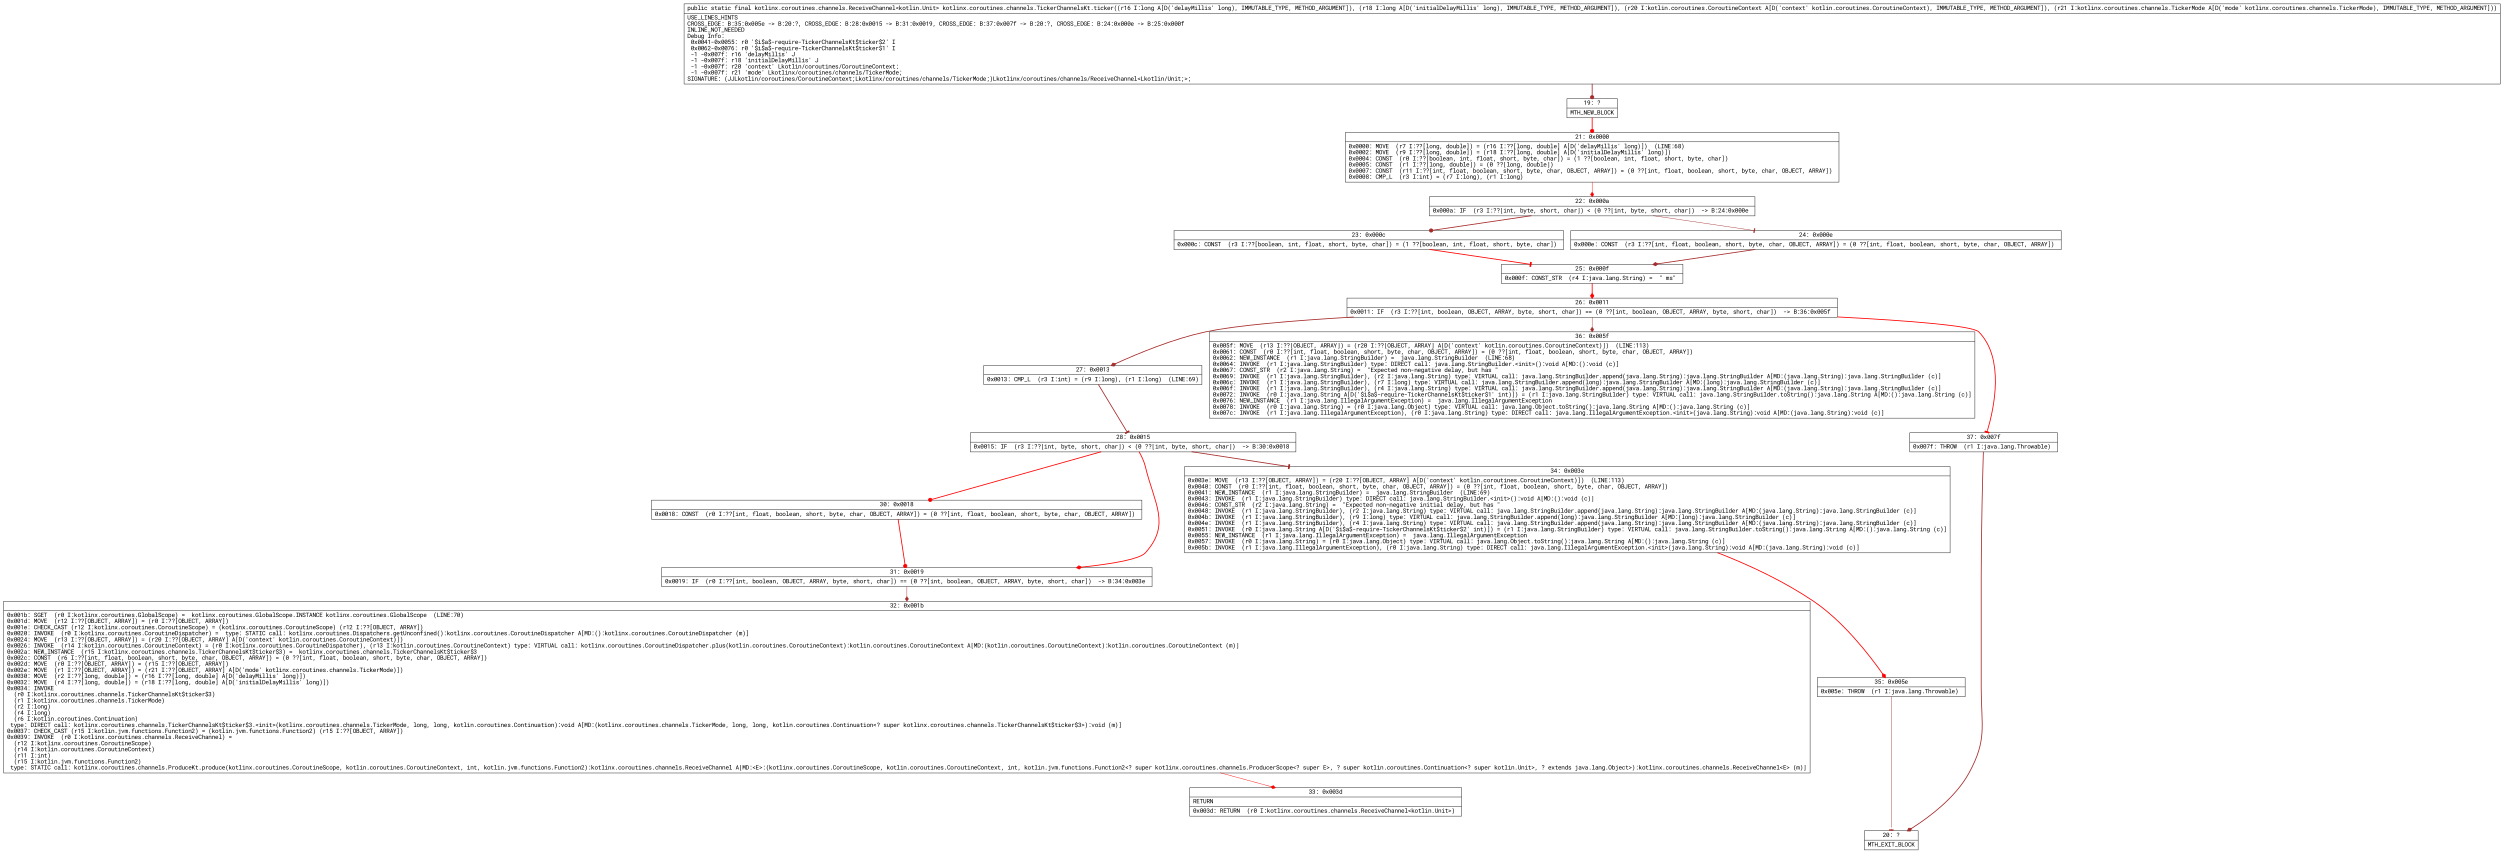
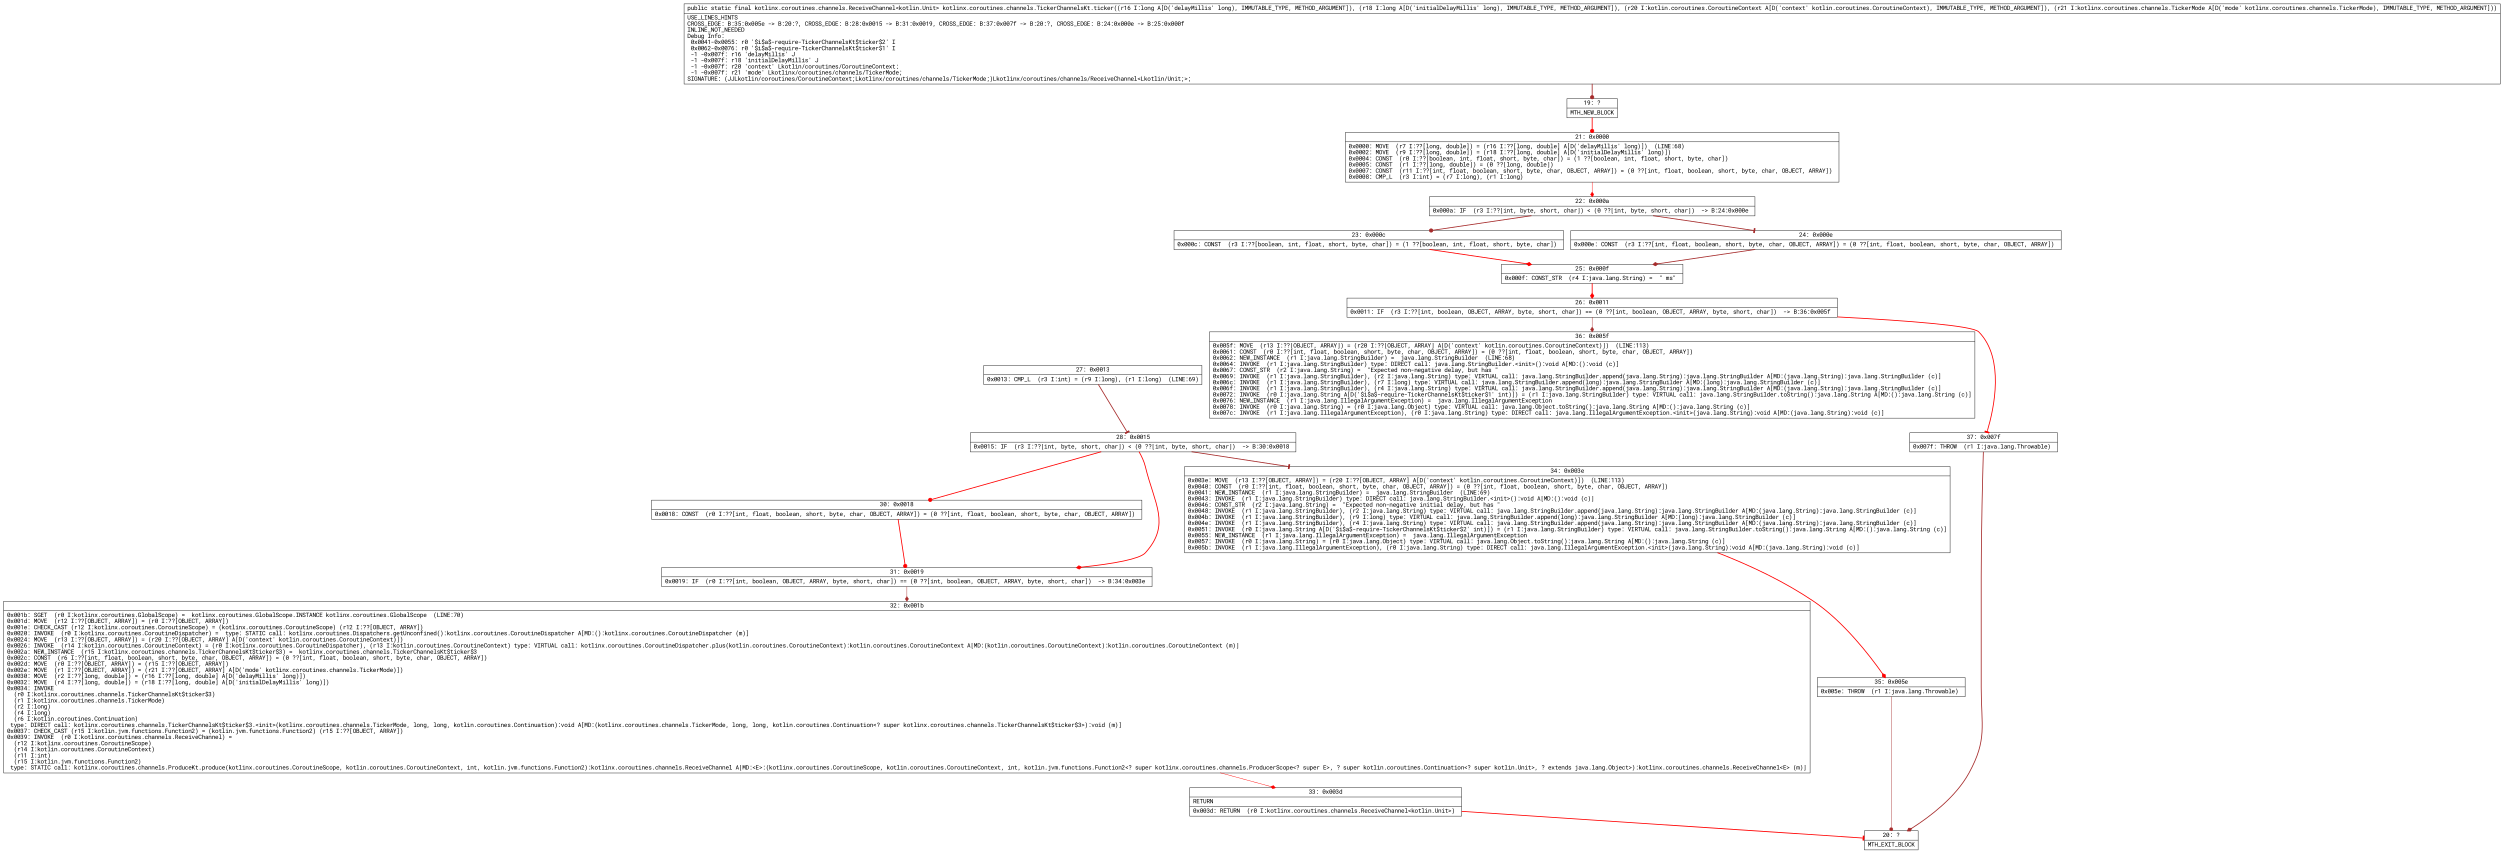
edge "22: 0x000a" -> "24: 0x000e": style solid -> bold
edge "23: 0x000c" -> "25: 0x000f": arrowhead tee -> diamond
edge "26: 0x0011" -> "27: 0x0013": removed
edge "35: 0x005e" -> "20: ?": arrowhead tee -> dot
edge "33: 0x003d" -> "20: ?": added
